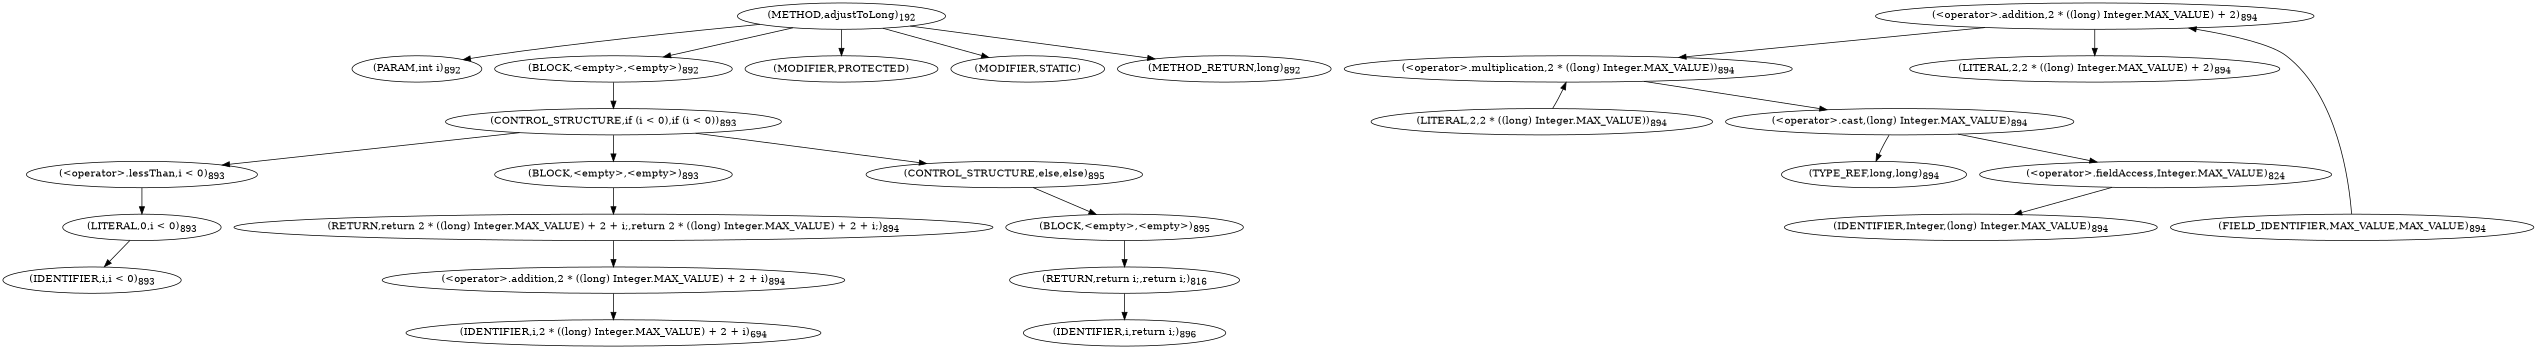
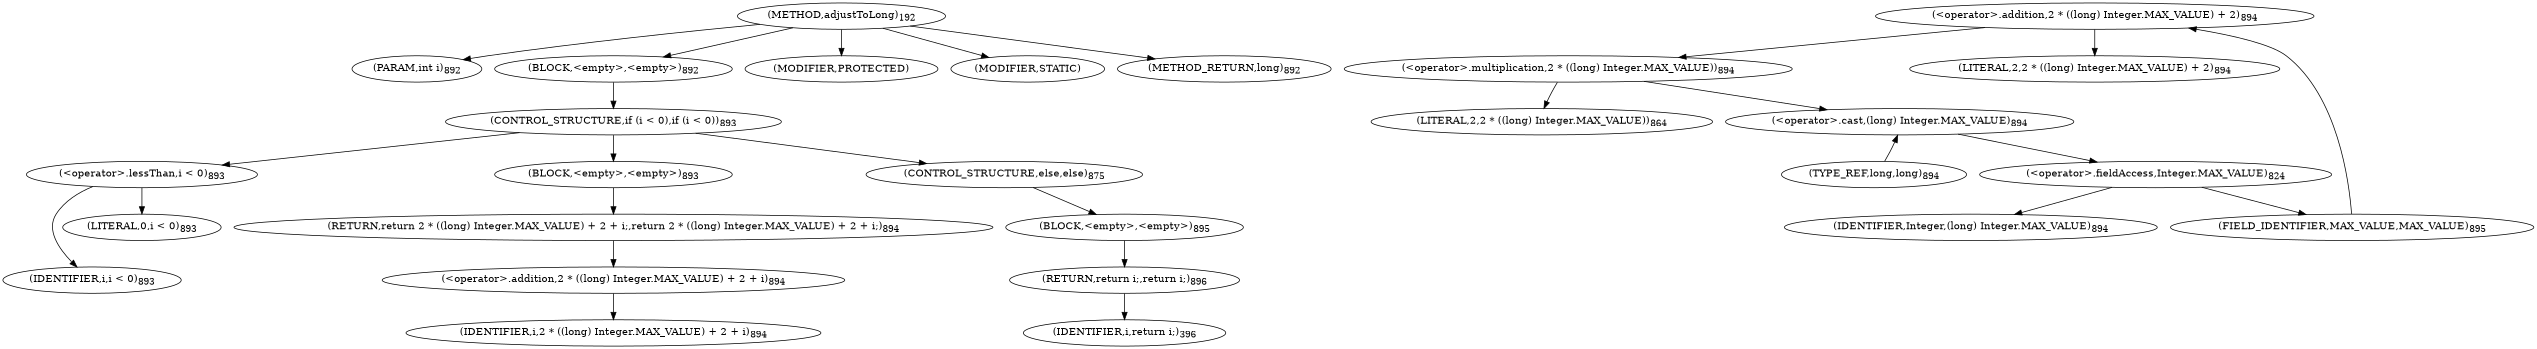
edge "(LITERAL,2,2 * ((long) Integer.MAX_VALUE))" -> "(<operator>.multiplication,2 * ((long) Integer.MAX_VALUE))": reversed
node "(LITERAL,2,2 * ((long) Integer.MAX_VALUE))": text "894" -> "864"
edge "(<operator>.cast,(long) Integer.MAX_VALUE)" -> "(TYPE_REF,long,long)": reversed
node "(CONTROL_STRUCTURE,else,else)": text "895" -> "875"
edge "(<operator>.fieldAccess,Integer.MAX_VALUE)" -> "(FIELD_IDENTIFIER,MAX_VALUE,MAX_VALUE)": added
node "(FIELD_IDENTIFIER,MAX_VALUE,MAX_VALUE)": text "894" -> "895"
edge "(LITERAL,0,i < 0)" -> "(IDENTIFIER,i,i < 0)": now "(<operator>.lessThan,i < 0)" -> "(IDENTIFIER,i,i < 0)"
node "(RETURN,return i;,return i;)": text "816" -> "896"
node "(IDENTIFIER,i,2 * ((long) Integer.MAX_VALUE) + 2 + i)": text "694" -> "894"
node "(IDENTIFIER,i,return i;)": text "896" -> "396"
